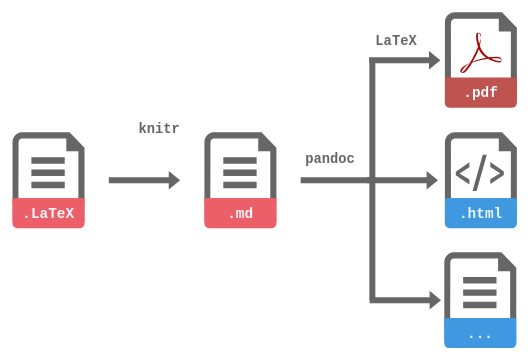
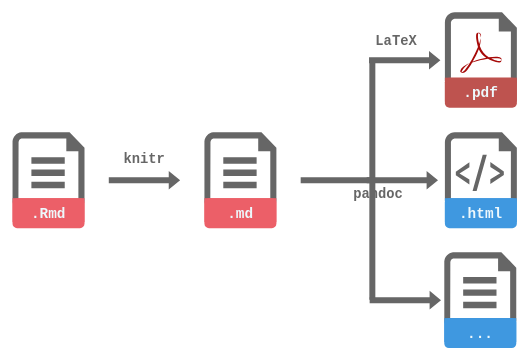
node "knitr": moved (159, 129) -> (144, 159)
node "pandoc": moved (330, 159) -> (378, 195)
node ".LaTeX": label ".LaTeX" -> ".Rmd"
